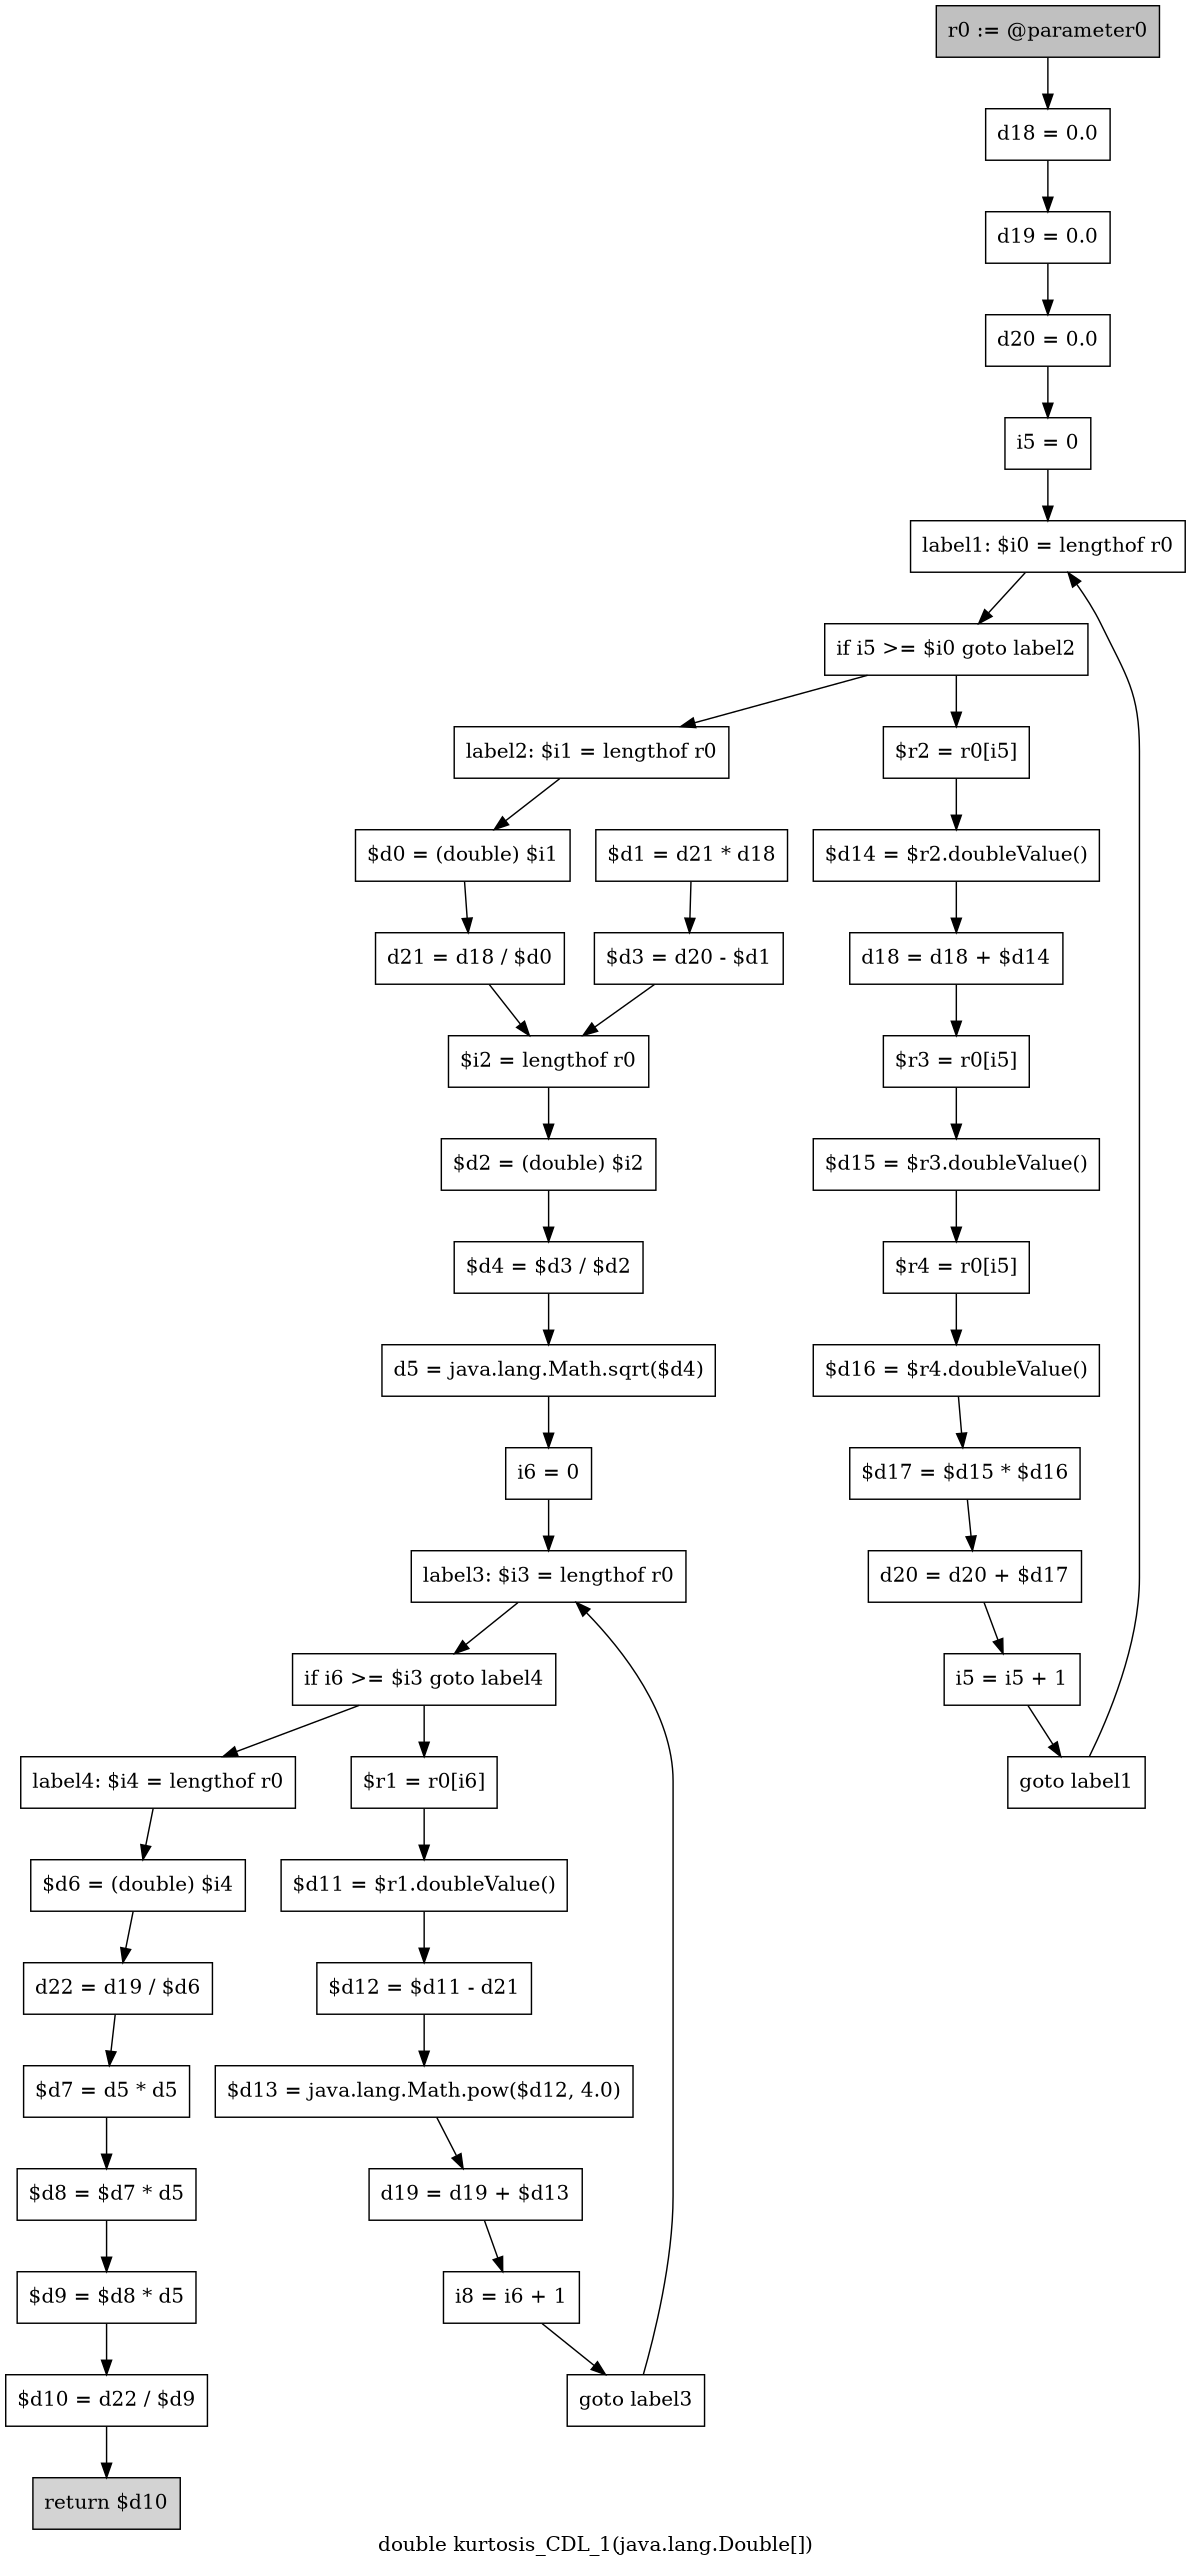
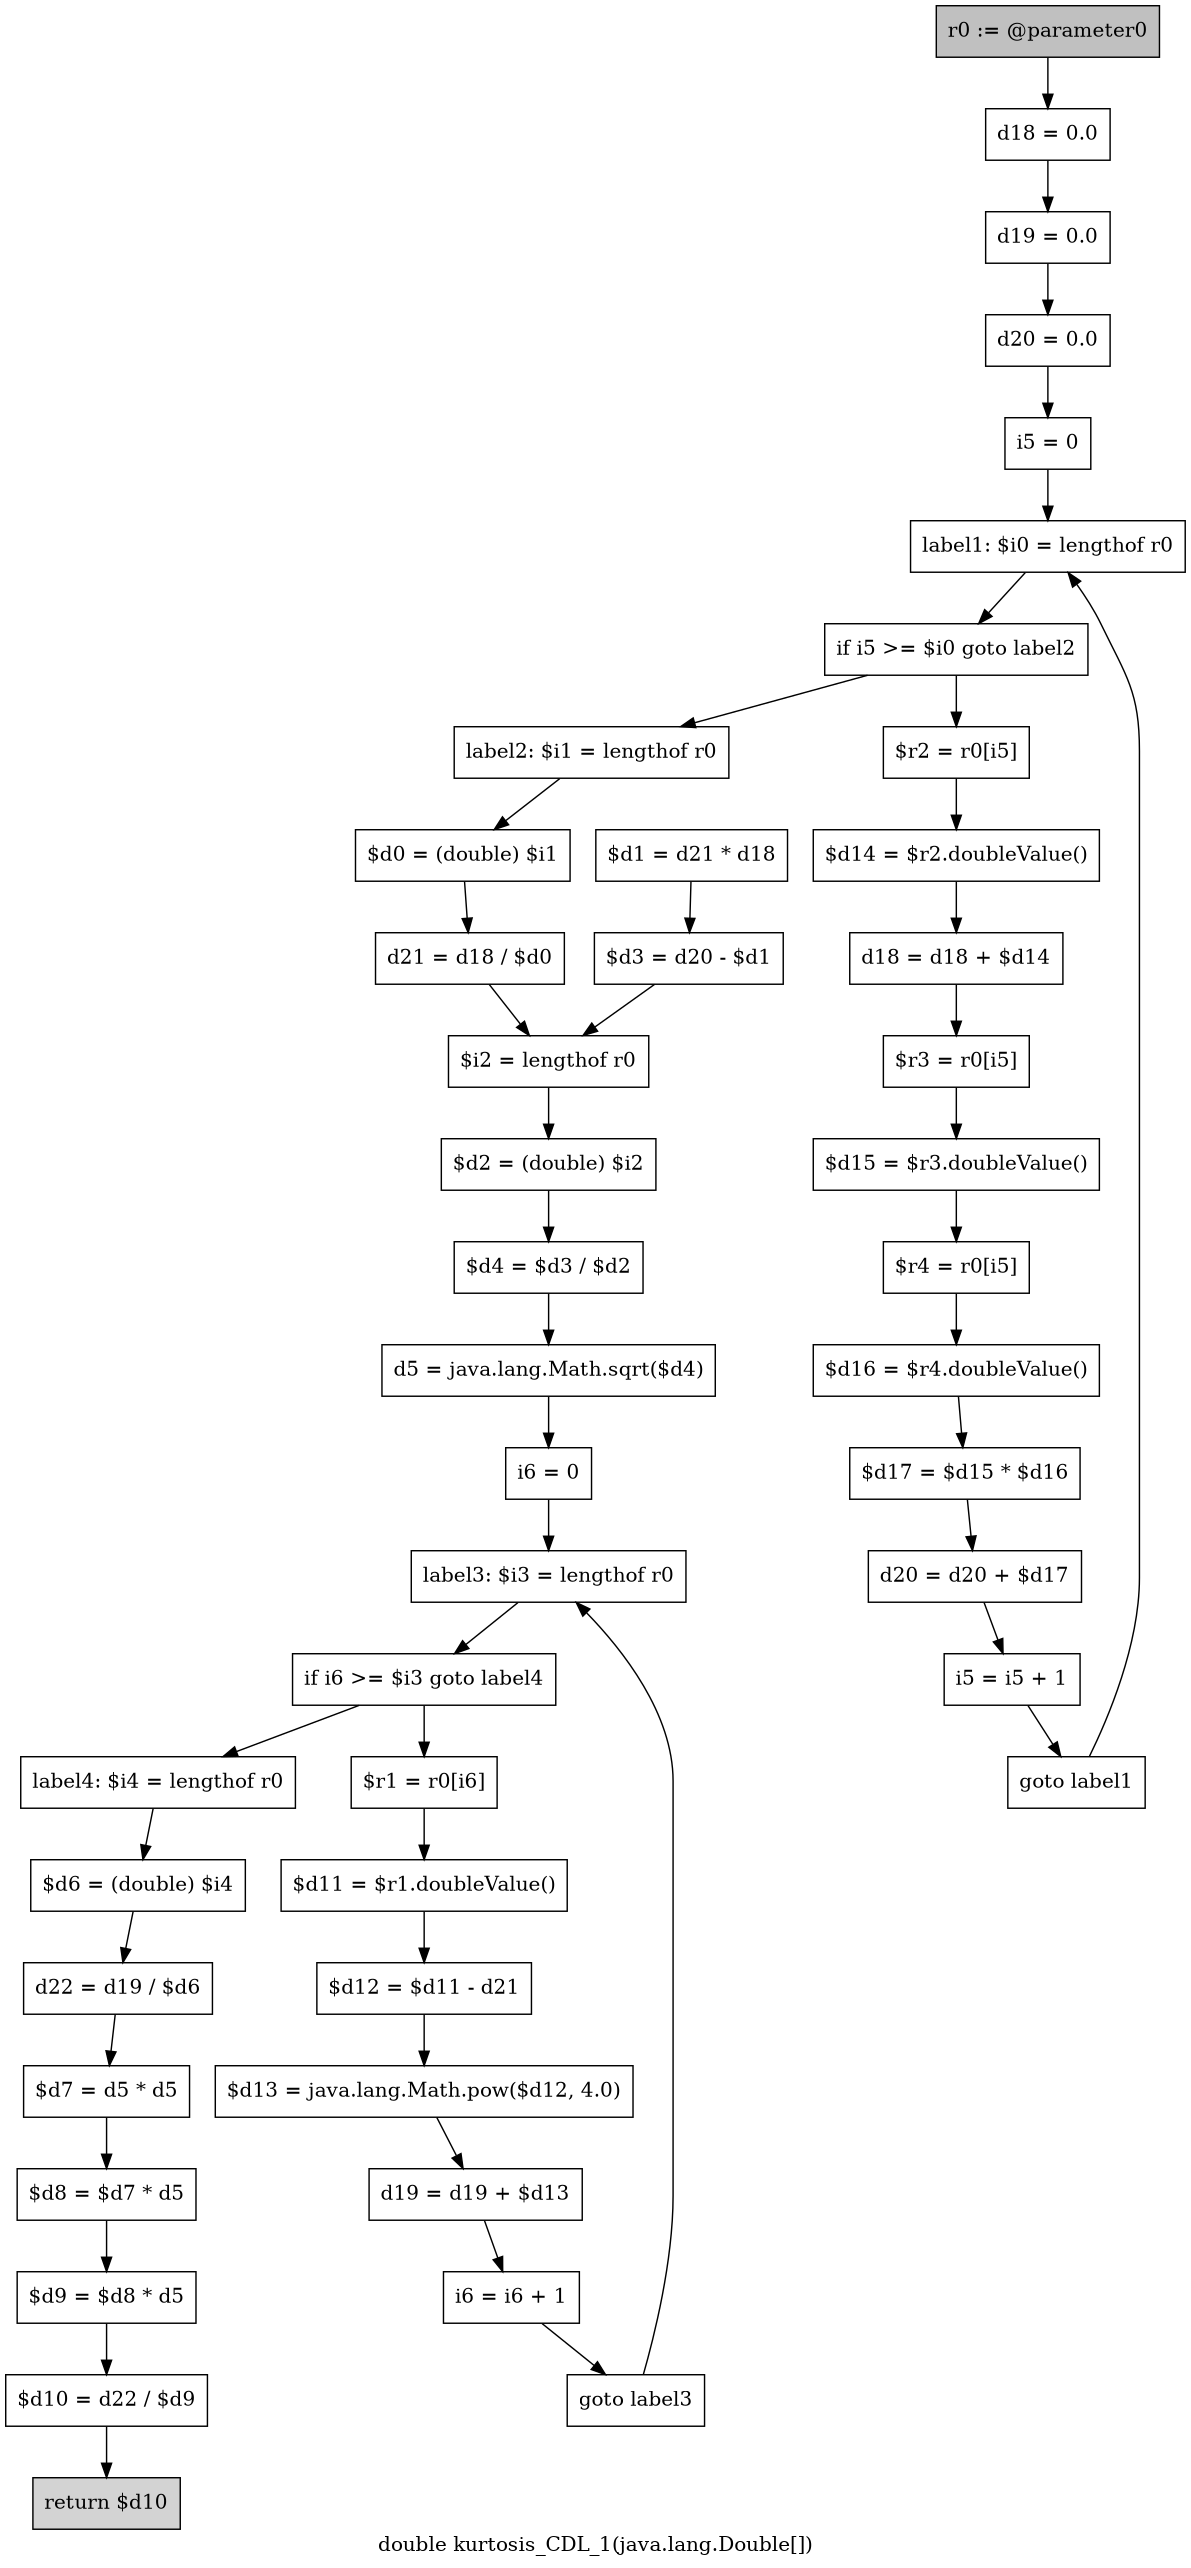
node "i8 = i6 + 1": label "i8 = i6 + 1" -> "i6 = i6 + 1"
